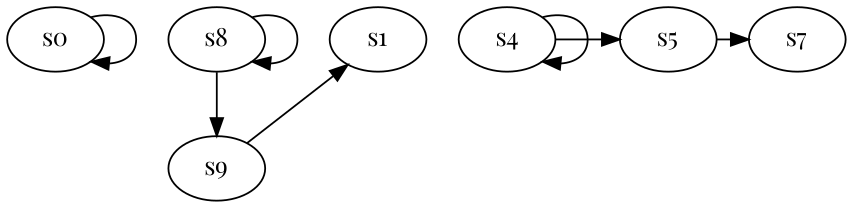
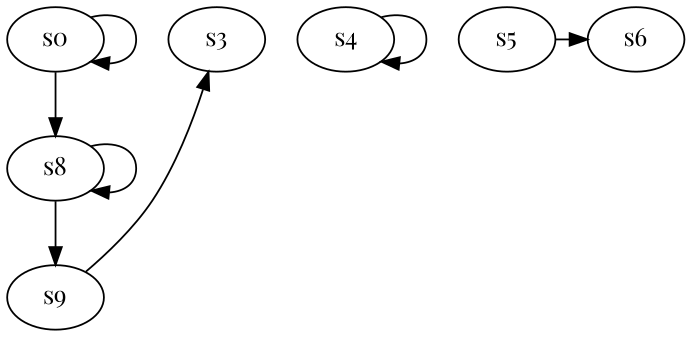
node "s1": label "s1" -> "s3"
edge "s4" -> "s5": removed
node "s7": label "s7" -> "s6"
edge "s0" -> "s8": added
